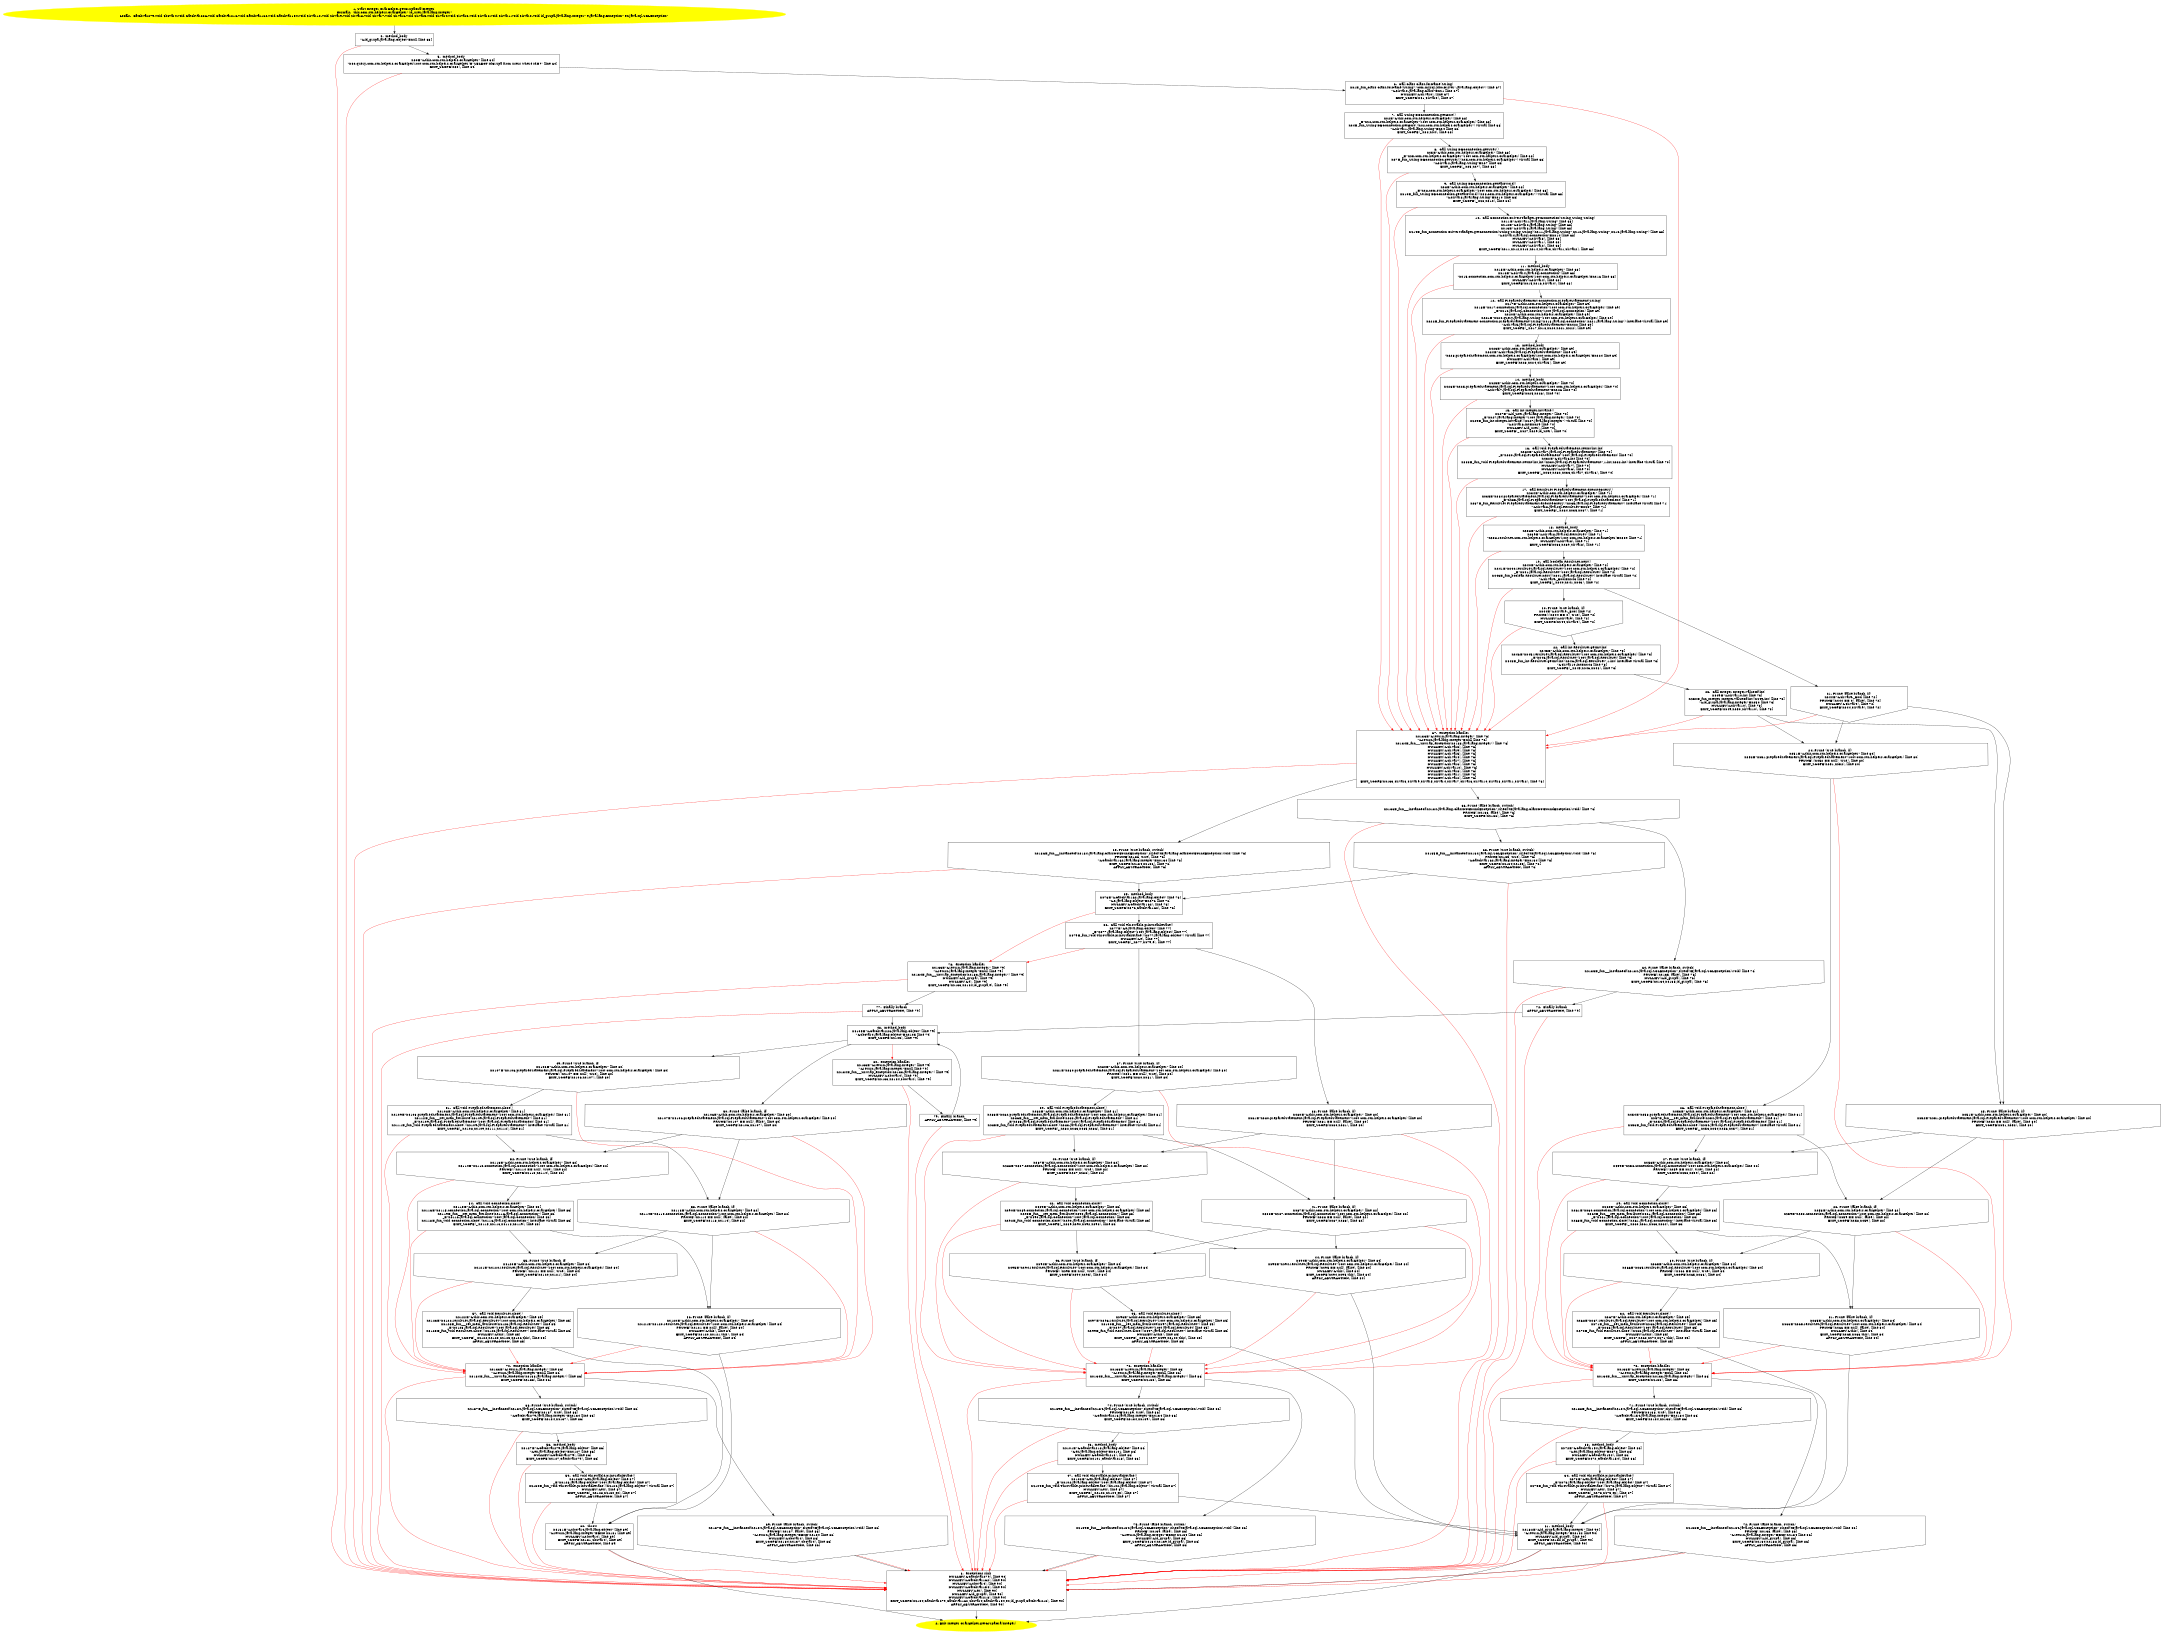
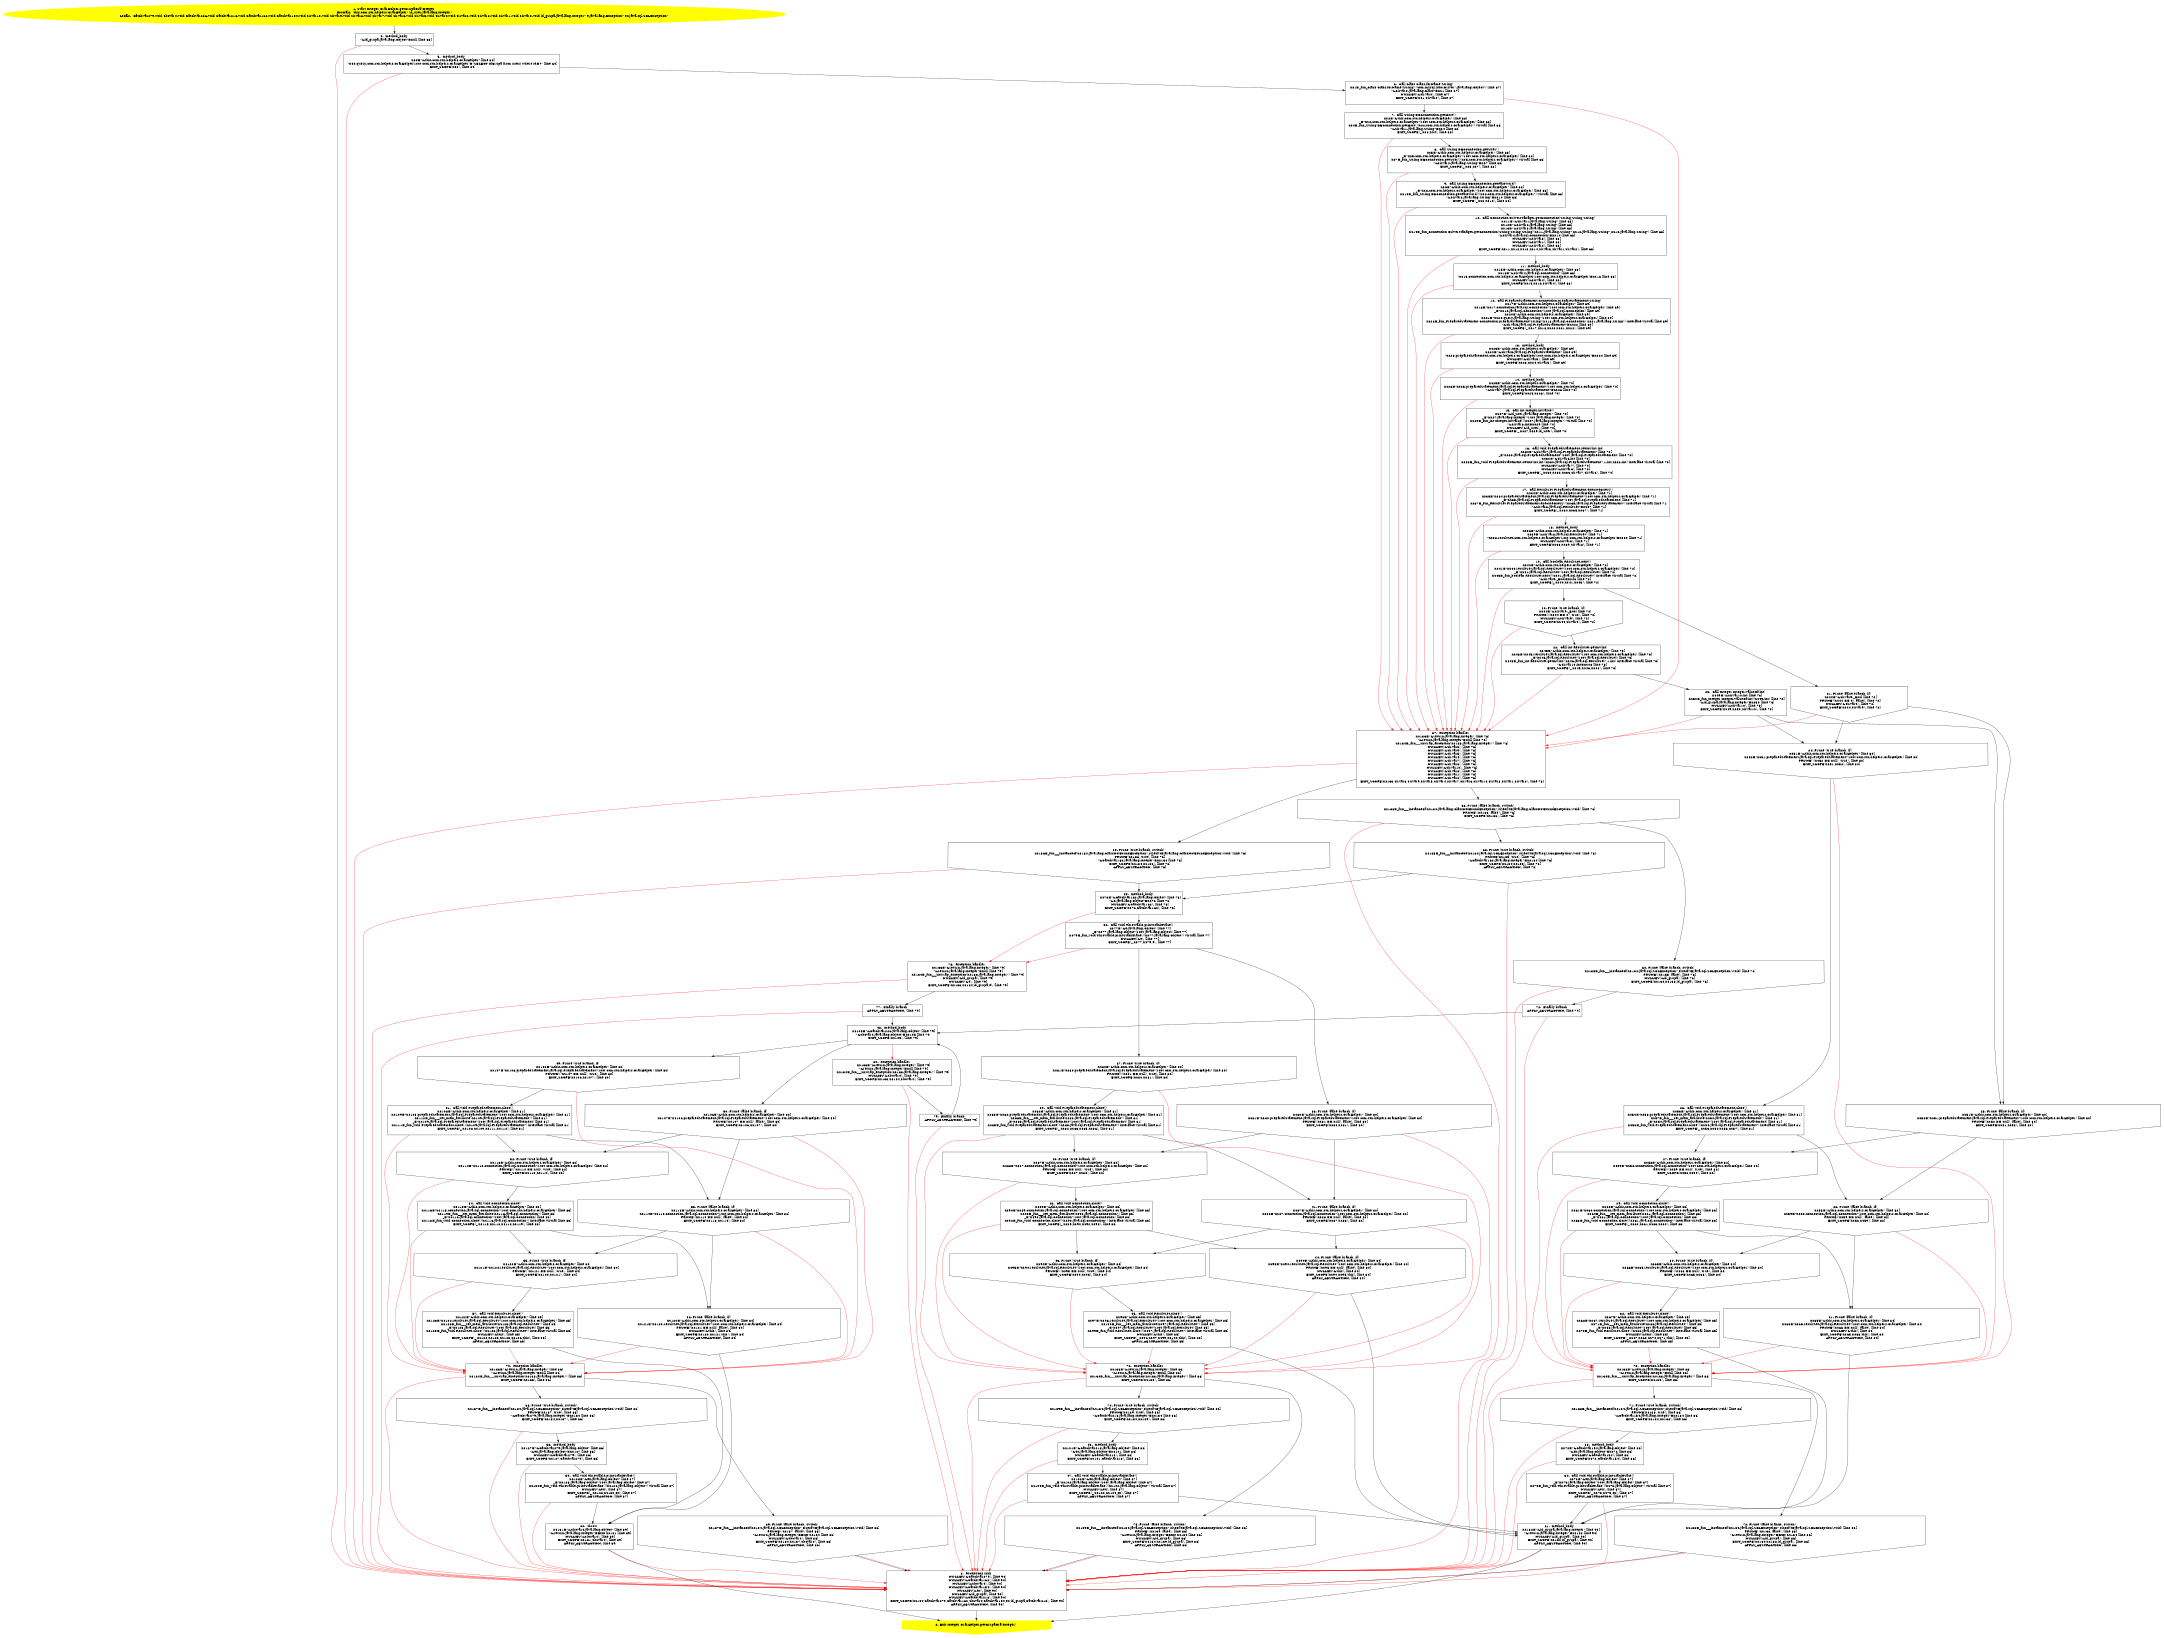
node "2: Exit Integer OrarHelper.getGrupaOra(Integer)": shape ellipse -> invhouse
